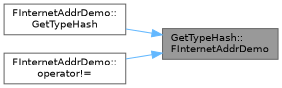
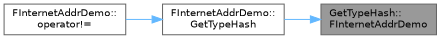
edge "FInternetAddrDemo:: operator!=" -> "GetTypeHash:: FInternetAddrDemo": now "FInternetAddrDemo:: operator!=" -> "FInternetAddrDemo:: GetTypeHash"
